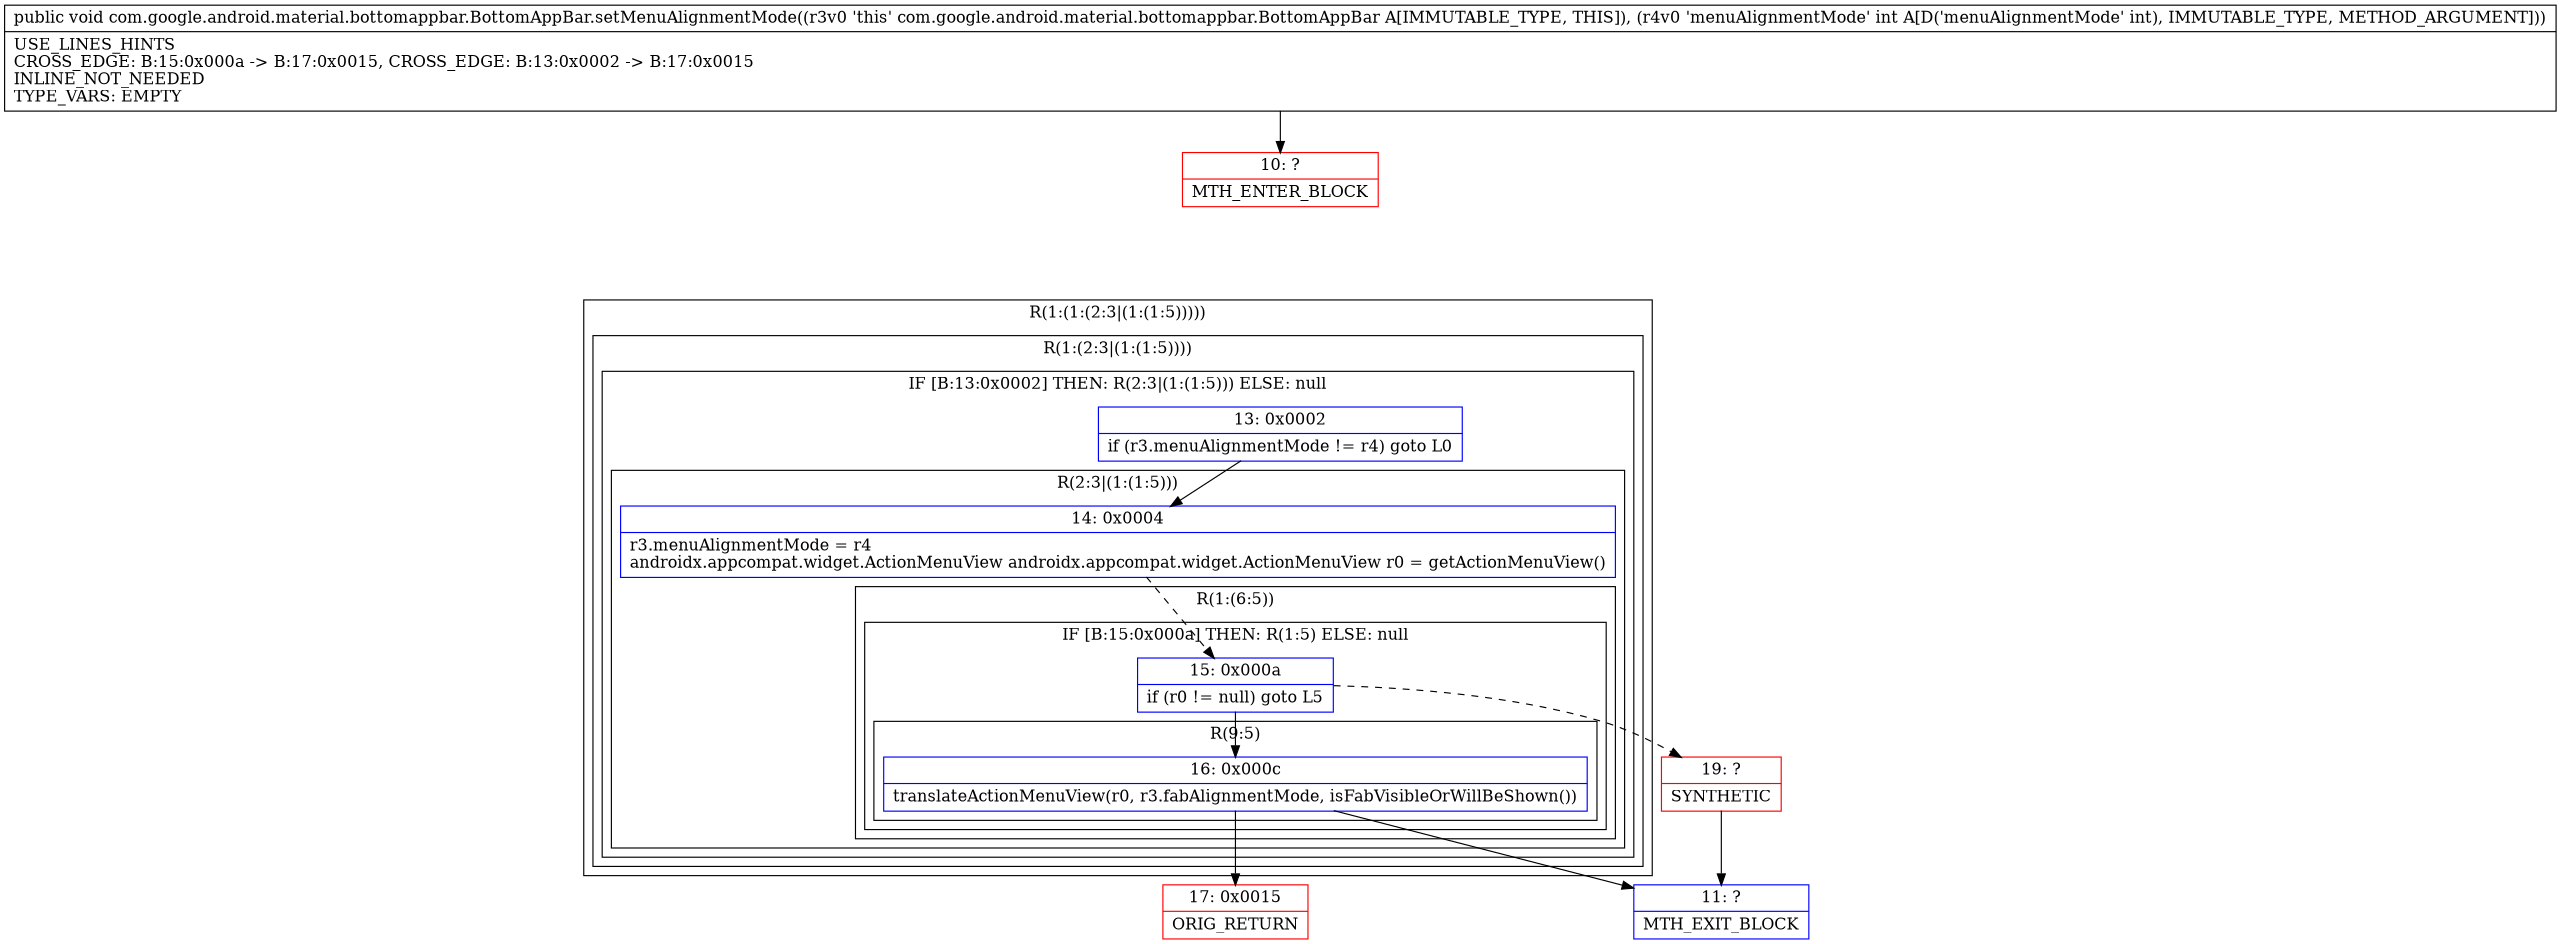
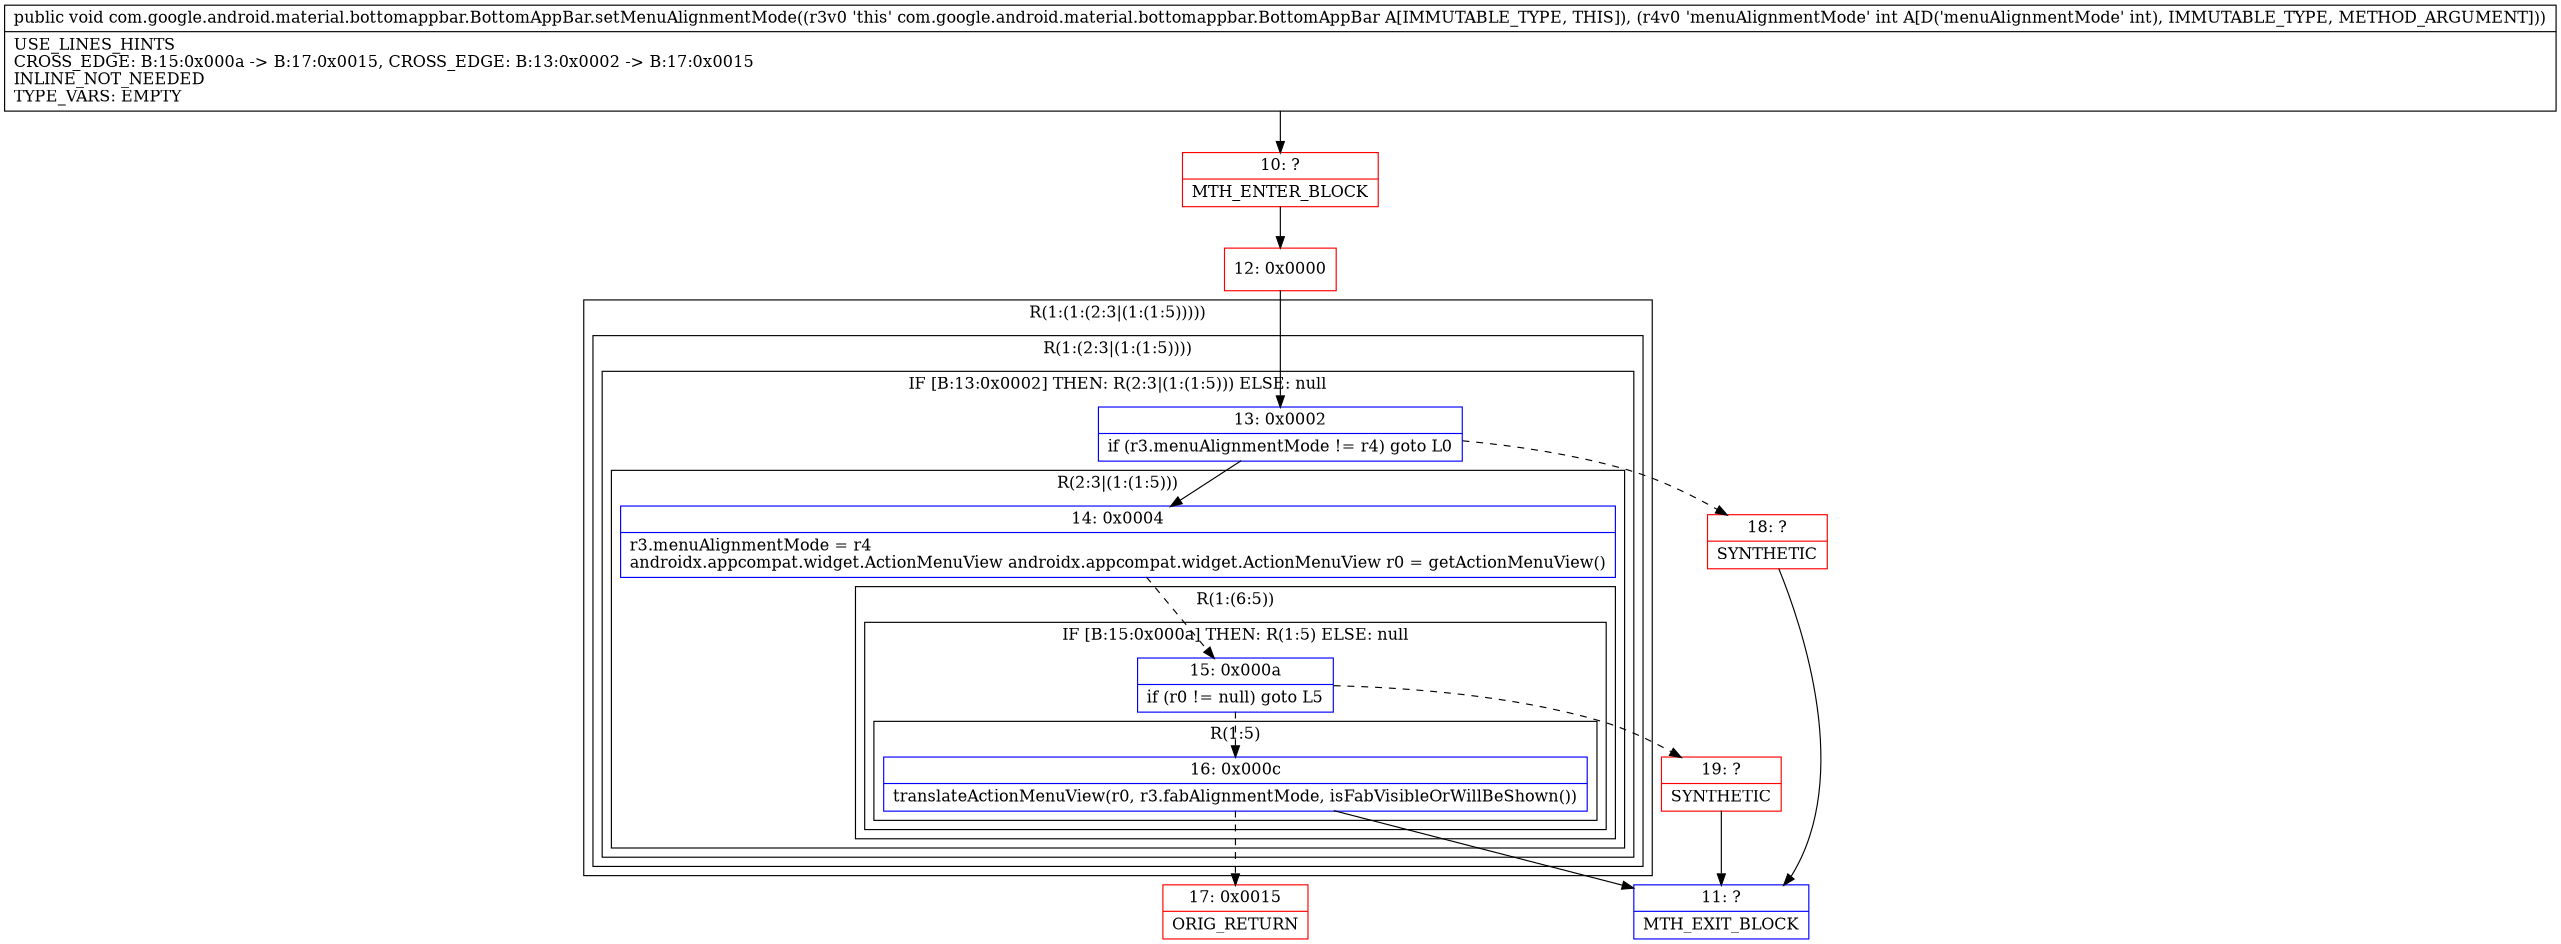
node "12: 0x0000": added
node "18: ?": added
edge "15: 0x000a" -> "16: 0x000c": style solid -> dashed
cluster "R(9:5)": label "R(9:5)" -> "R(1:5)"
edge "16: 0x000c" -> "17: 0x0015": style solid -> dashed
